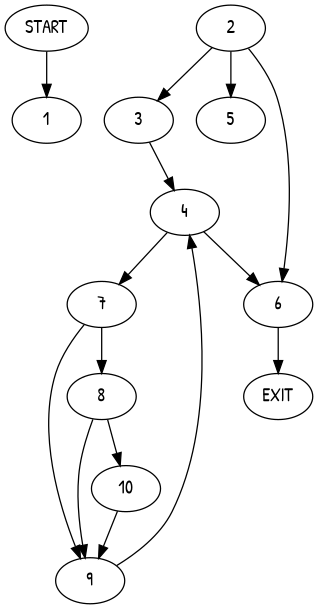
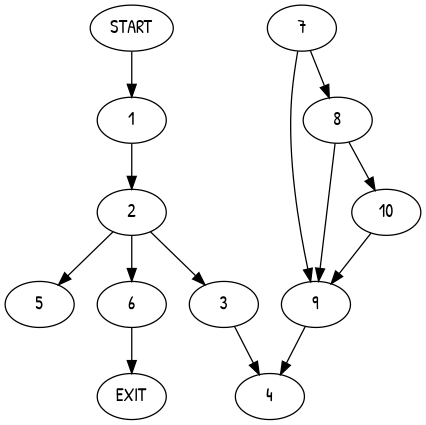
edge "1" -> "2": added
edge "4" -> "7": removed
edge "4" -> "6": removed
